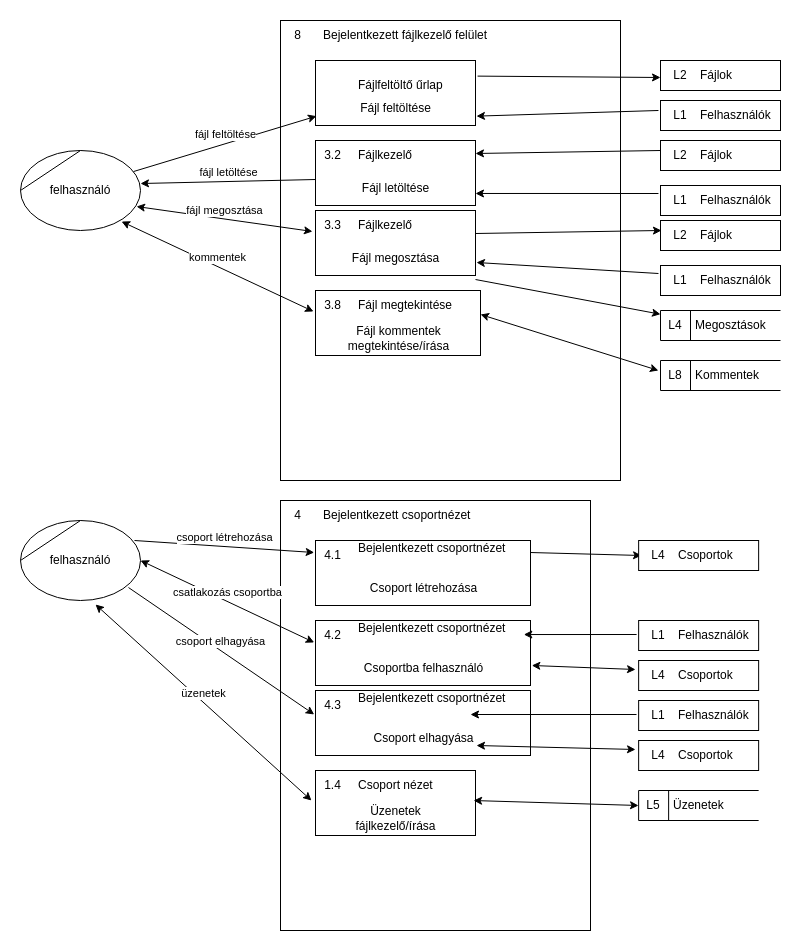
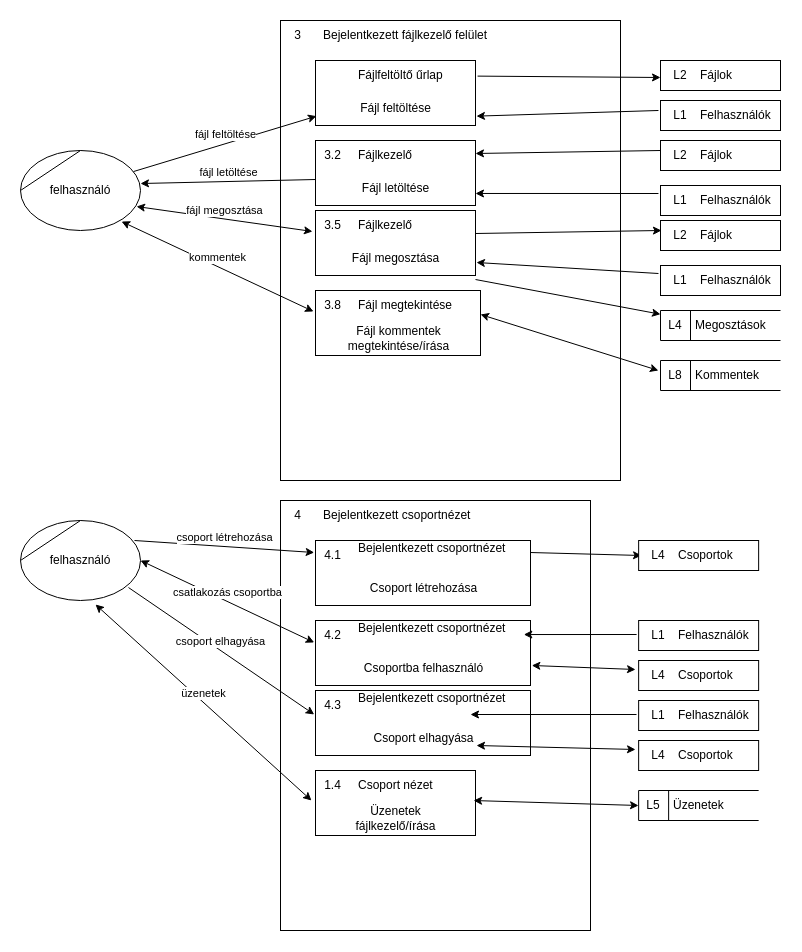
node "8": label "8" -> "3"
node "Fájlfeltöltő űrlap": moved (406, 86) -> (406, 76)
node "3.3": label "3.3" -> "3.5"
